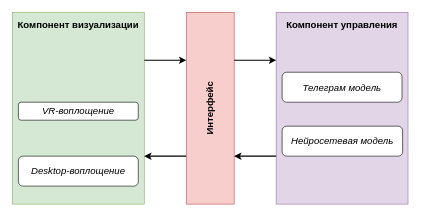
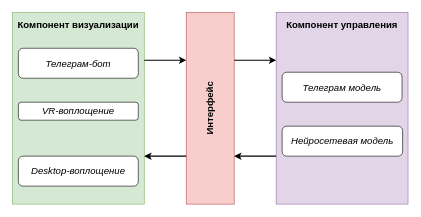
node "Телеграм-бот": added
